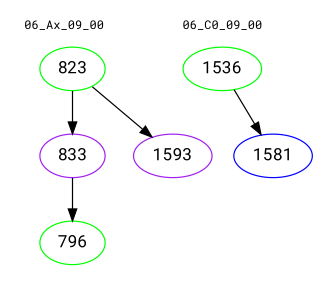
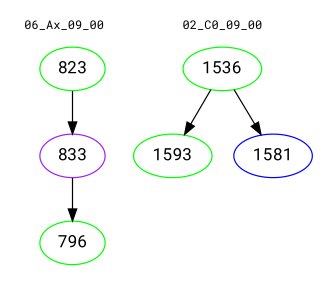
cluster "06_C0_09_00": label "06_C0_09_00" -> "02_C0_09_00"
edge "823" -> "1593": now "1536" -> "1593"
node "1593": color purple -> green
